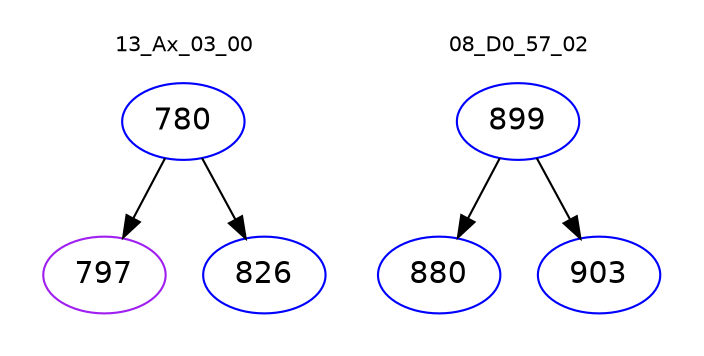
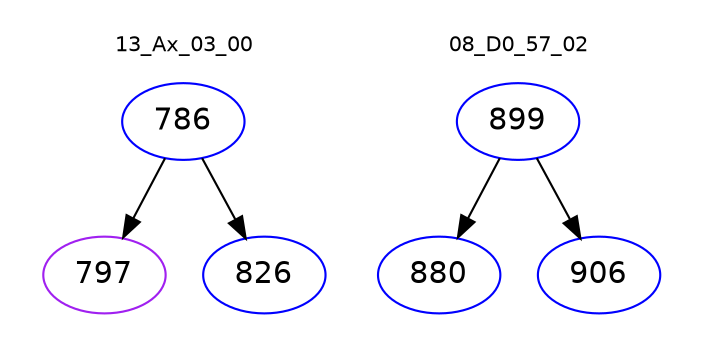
node "780": label "780" -> "786"
node "903": label "903" -> "906"
